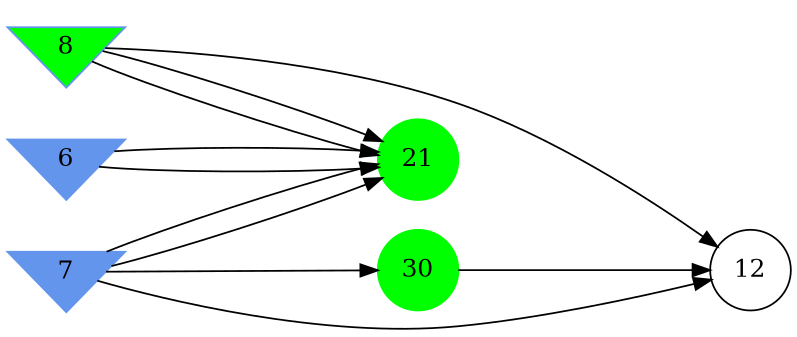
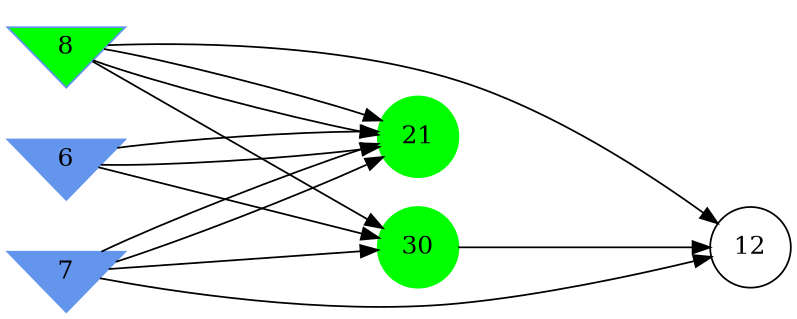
edge "8" -> "30": added
edge "6" -> "30": added
